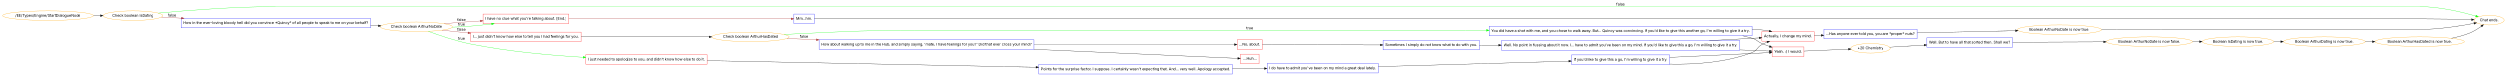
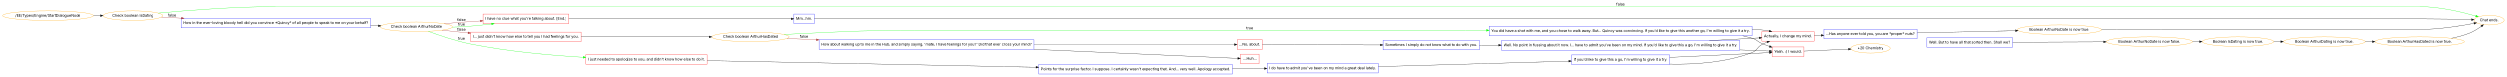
edge "I have no clue what you're talking about. [End.]" -> "Mm...hm.": color brown -> black
edge "+20 Chemistry" -> "Well. But to have all that sorted then. Shall we?": removed
